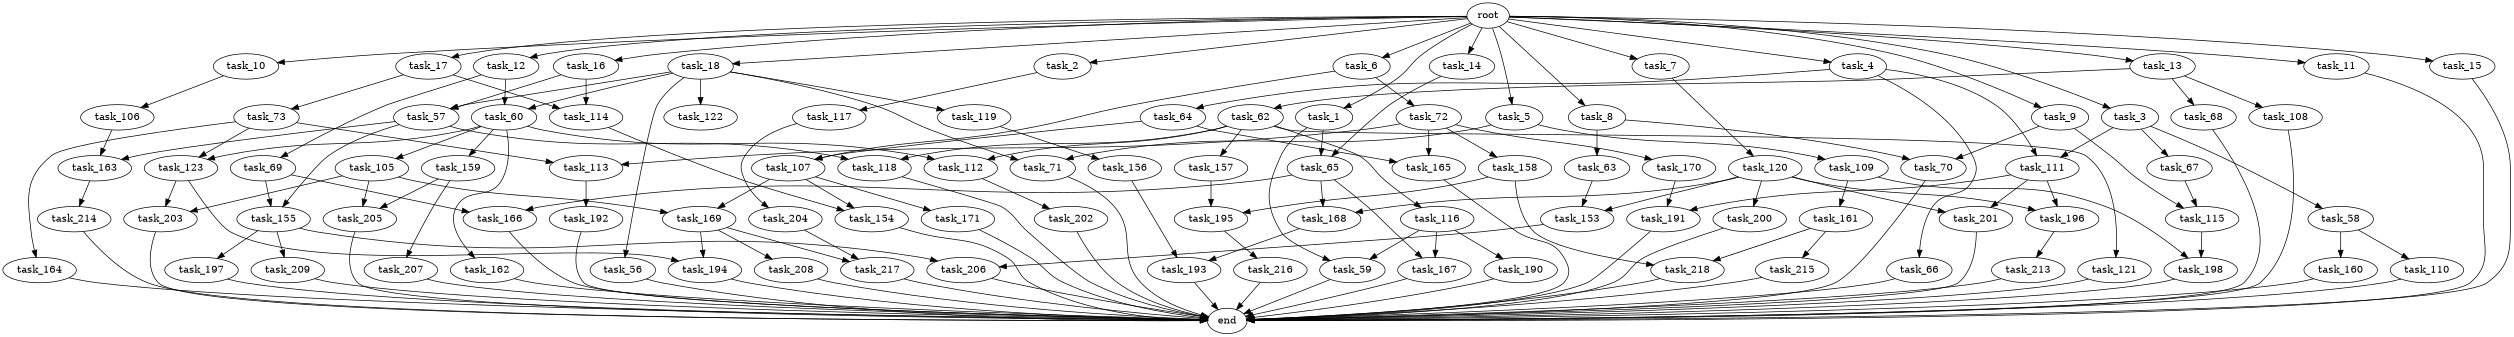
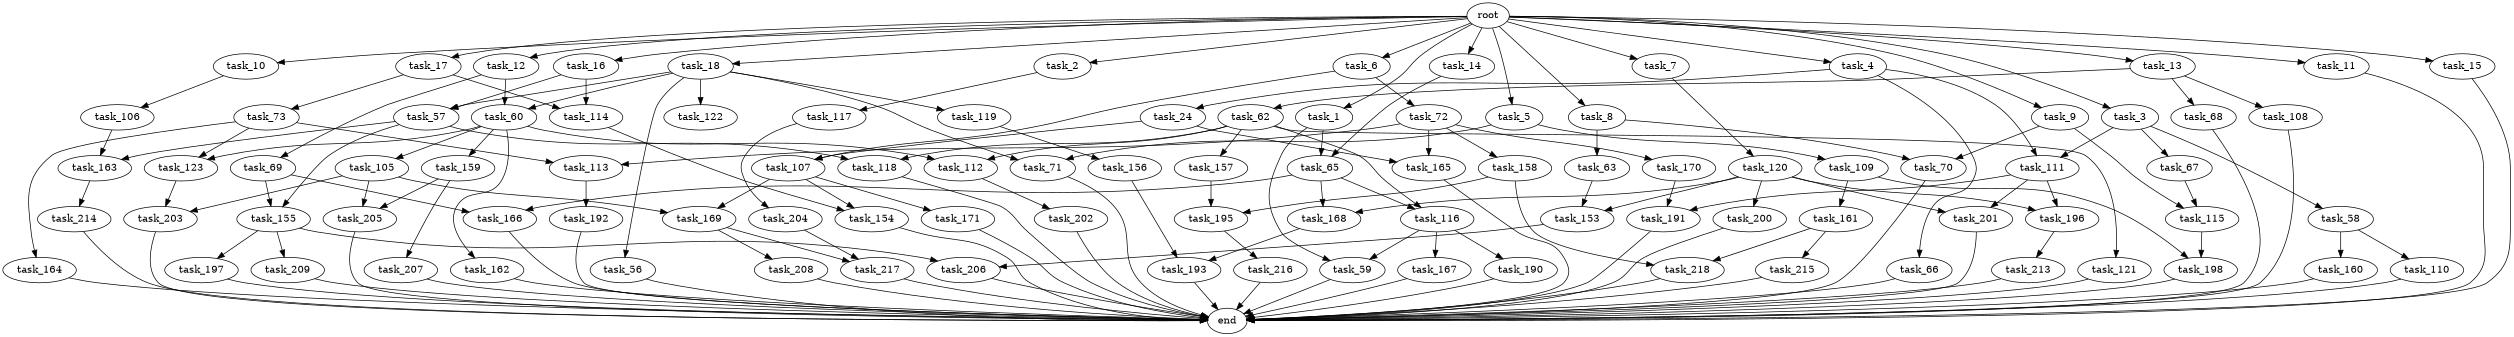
node "task_64": label "task_64" -> "task_24"
edge "task_65" -> "task_167": now "task_65" -> "task_116"
node "task_194": removed
